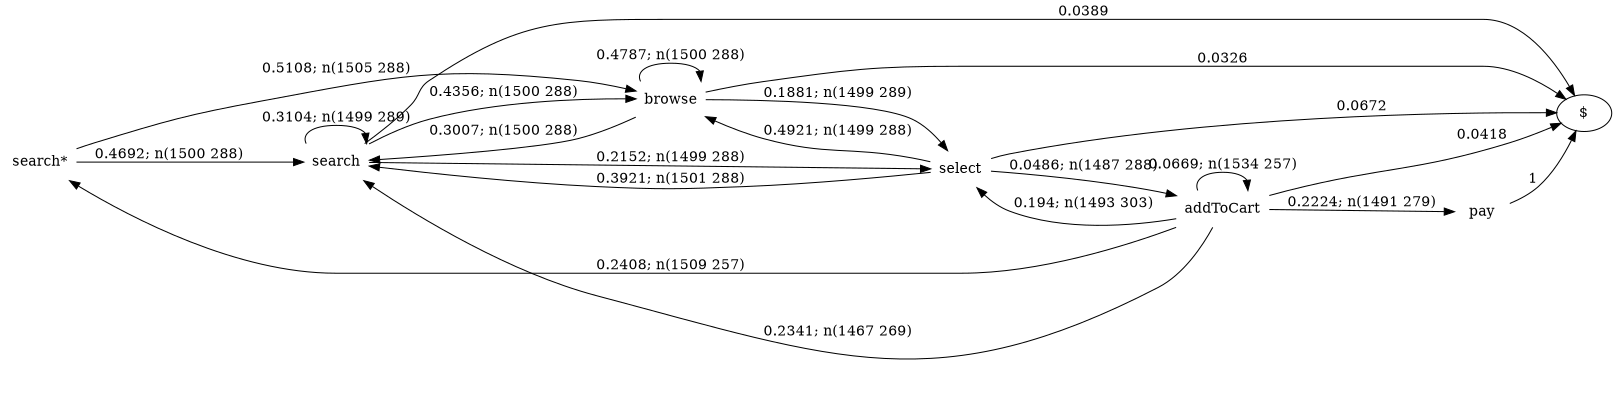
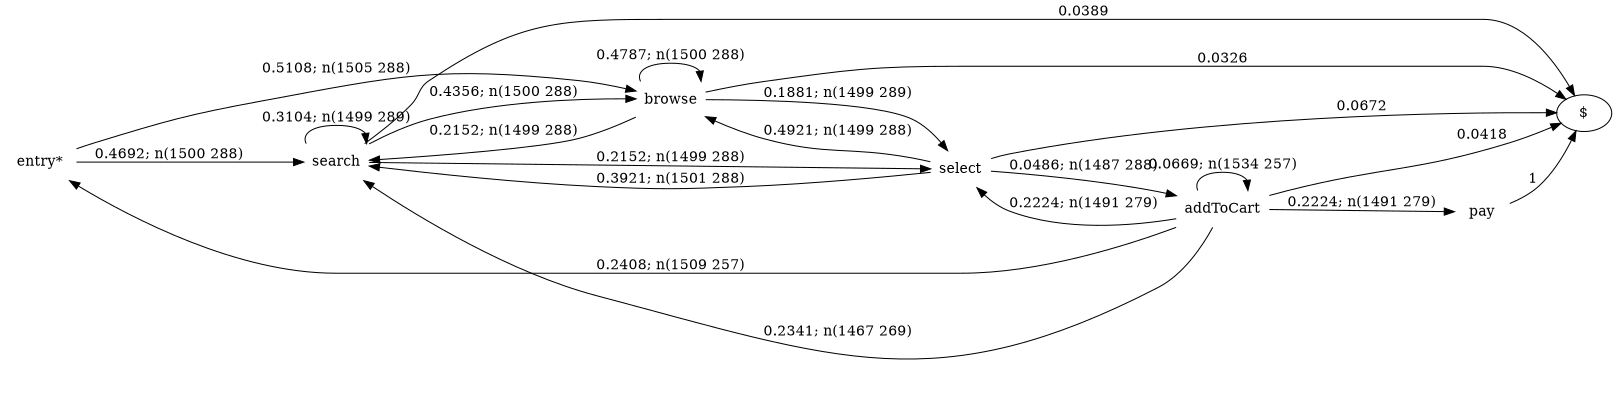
edge "browse" -> "search": label "0.3007; n(1500 288)" -> "0.2152; n(1499 288)"
node "search*": label "search*" -> "entry*"
edge "addToCart" -> "select": label "0.194; n(1493 303)" -> "0.2224; n(1491 279)"
